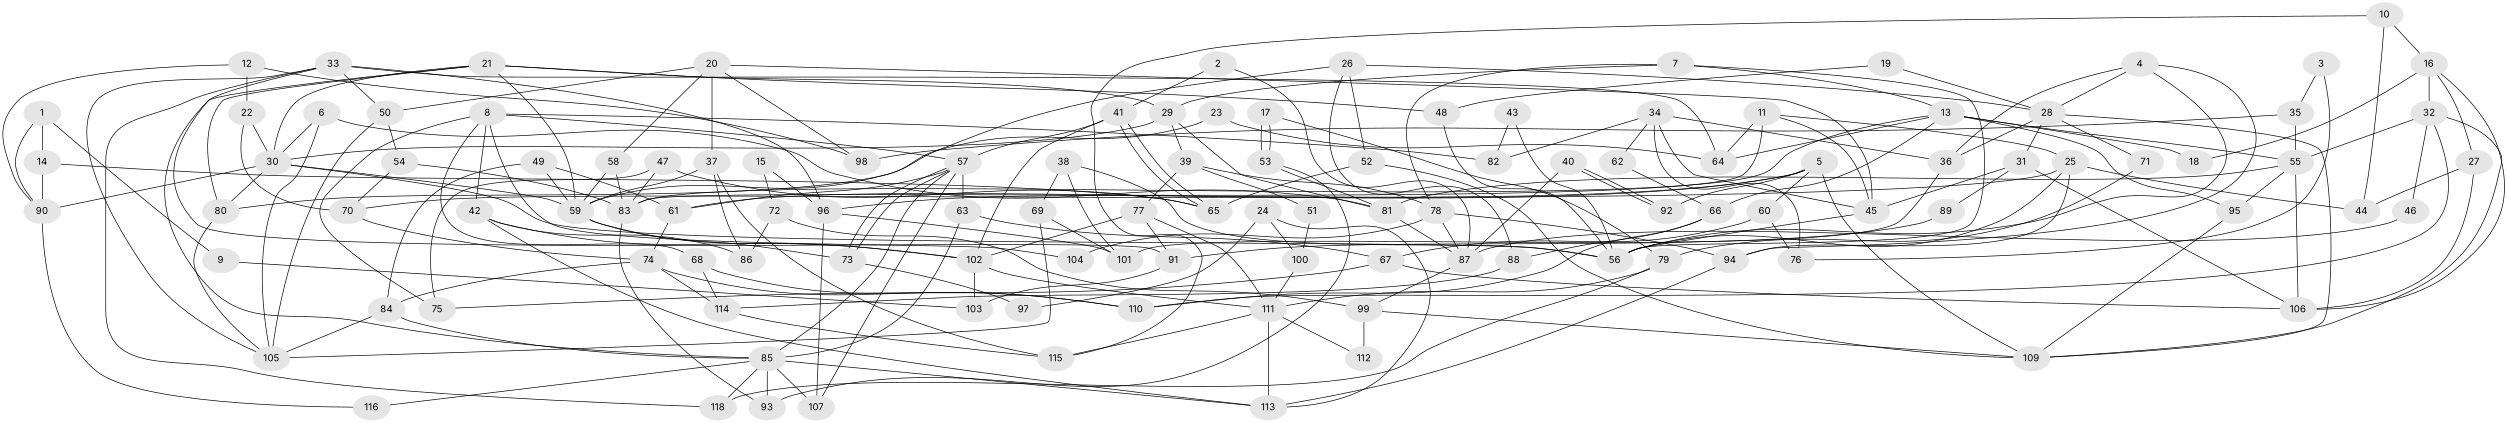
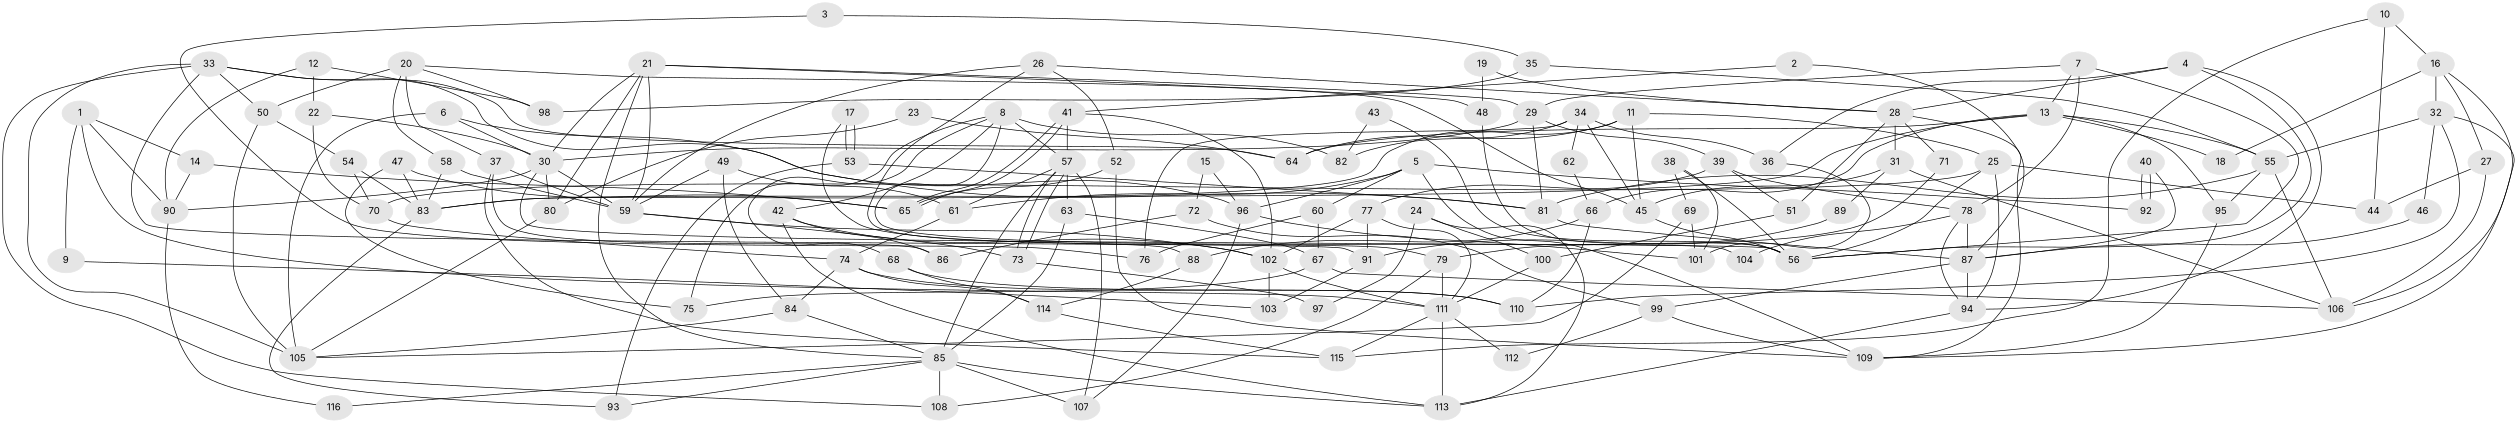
edge "28" -- "36": now "28" -- "51"
edge "87" -- "94": added
edge "1" -- "111": added
node "118": label "118" -> "108"
